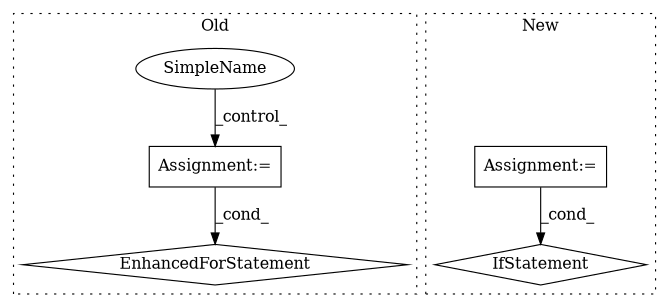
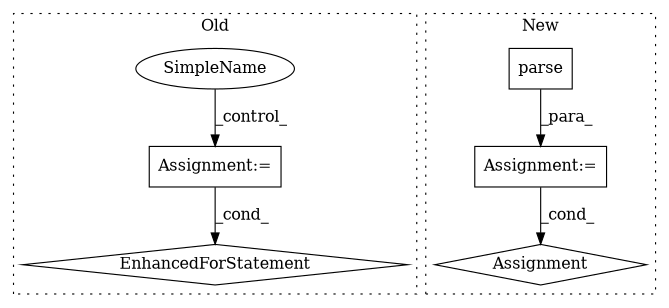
node "parse": added
node "IfStatement": label "IfStatement" -> "Assignment"
